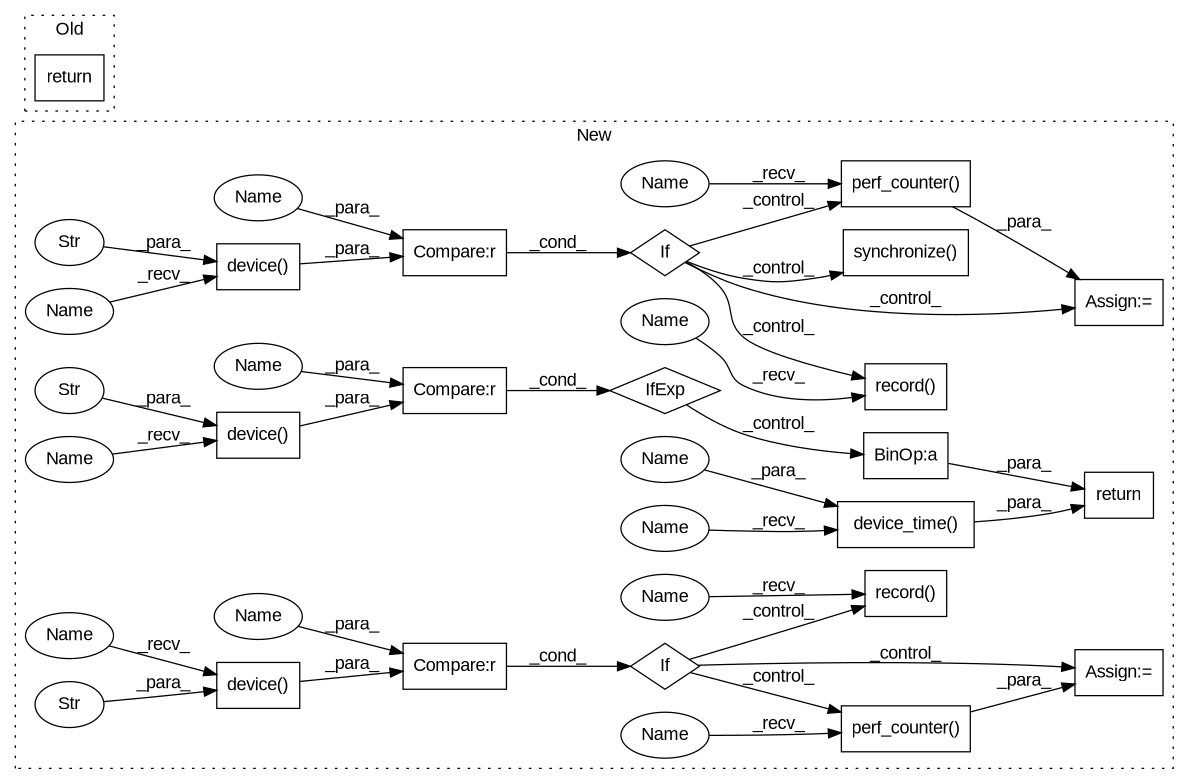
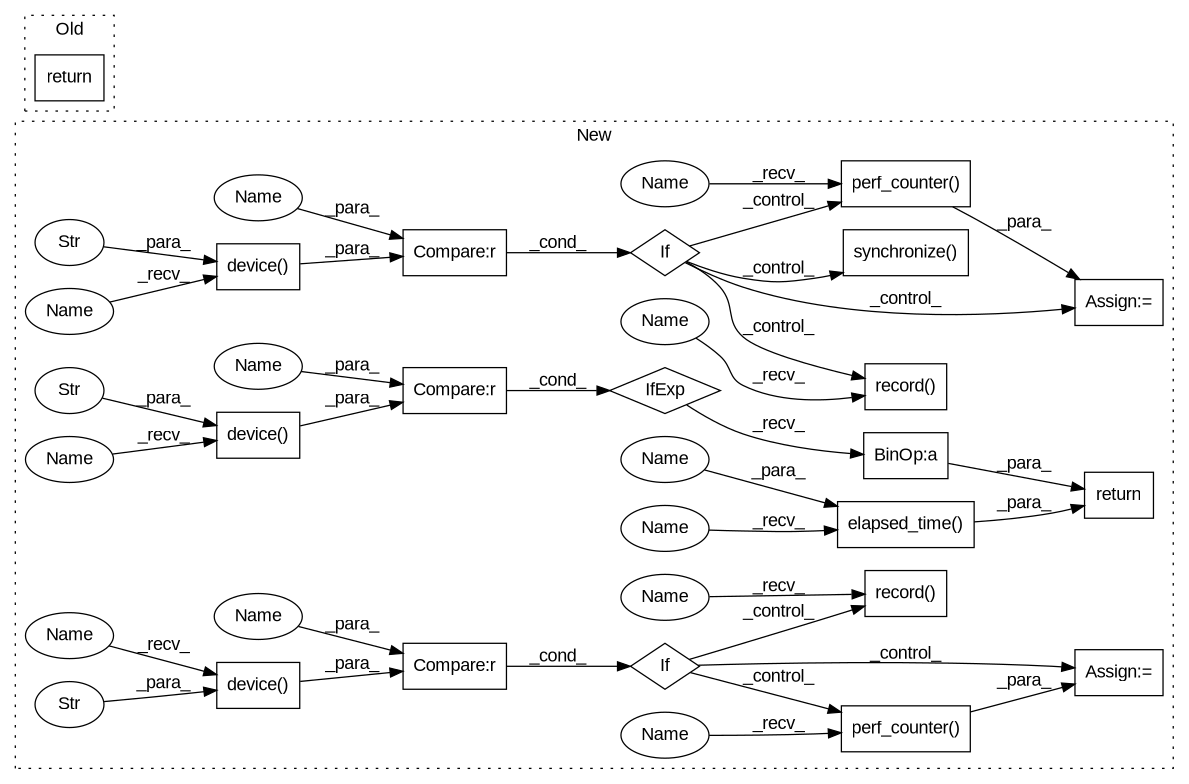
edge "IfExp" -> "BinOp:a": label "_control_" -> "_recv_"
node "device_time()": label "device_time()" -> "elapsed_time()"
